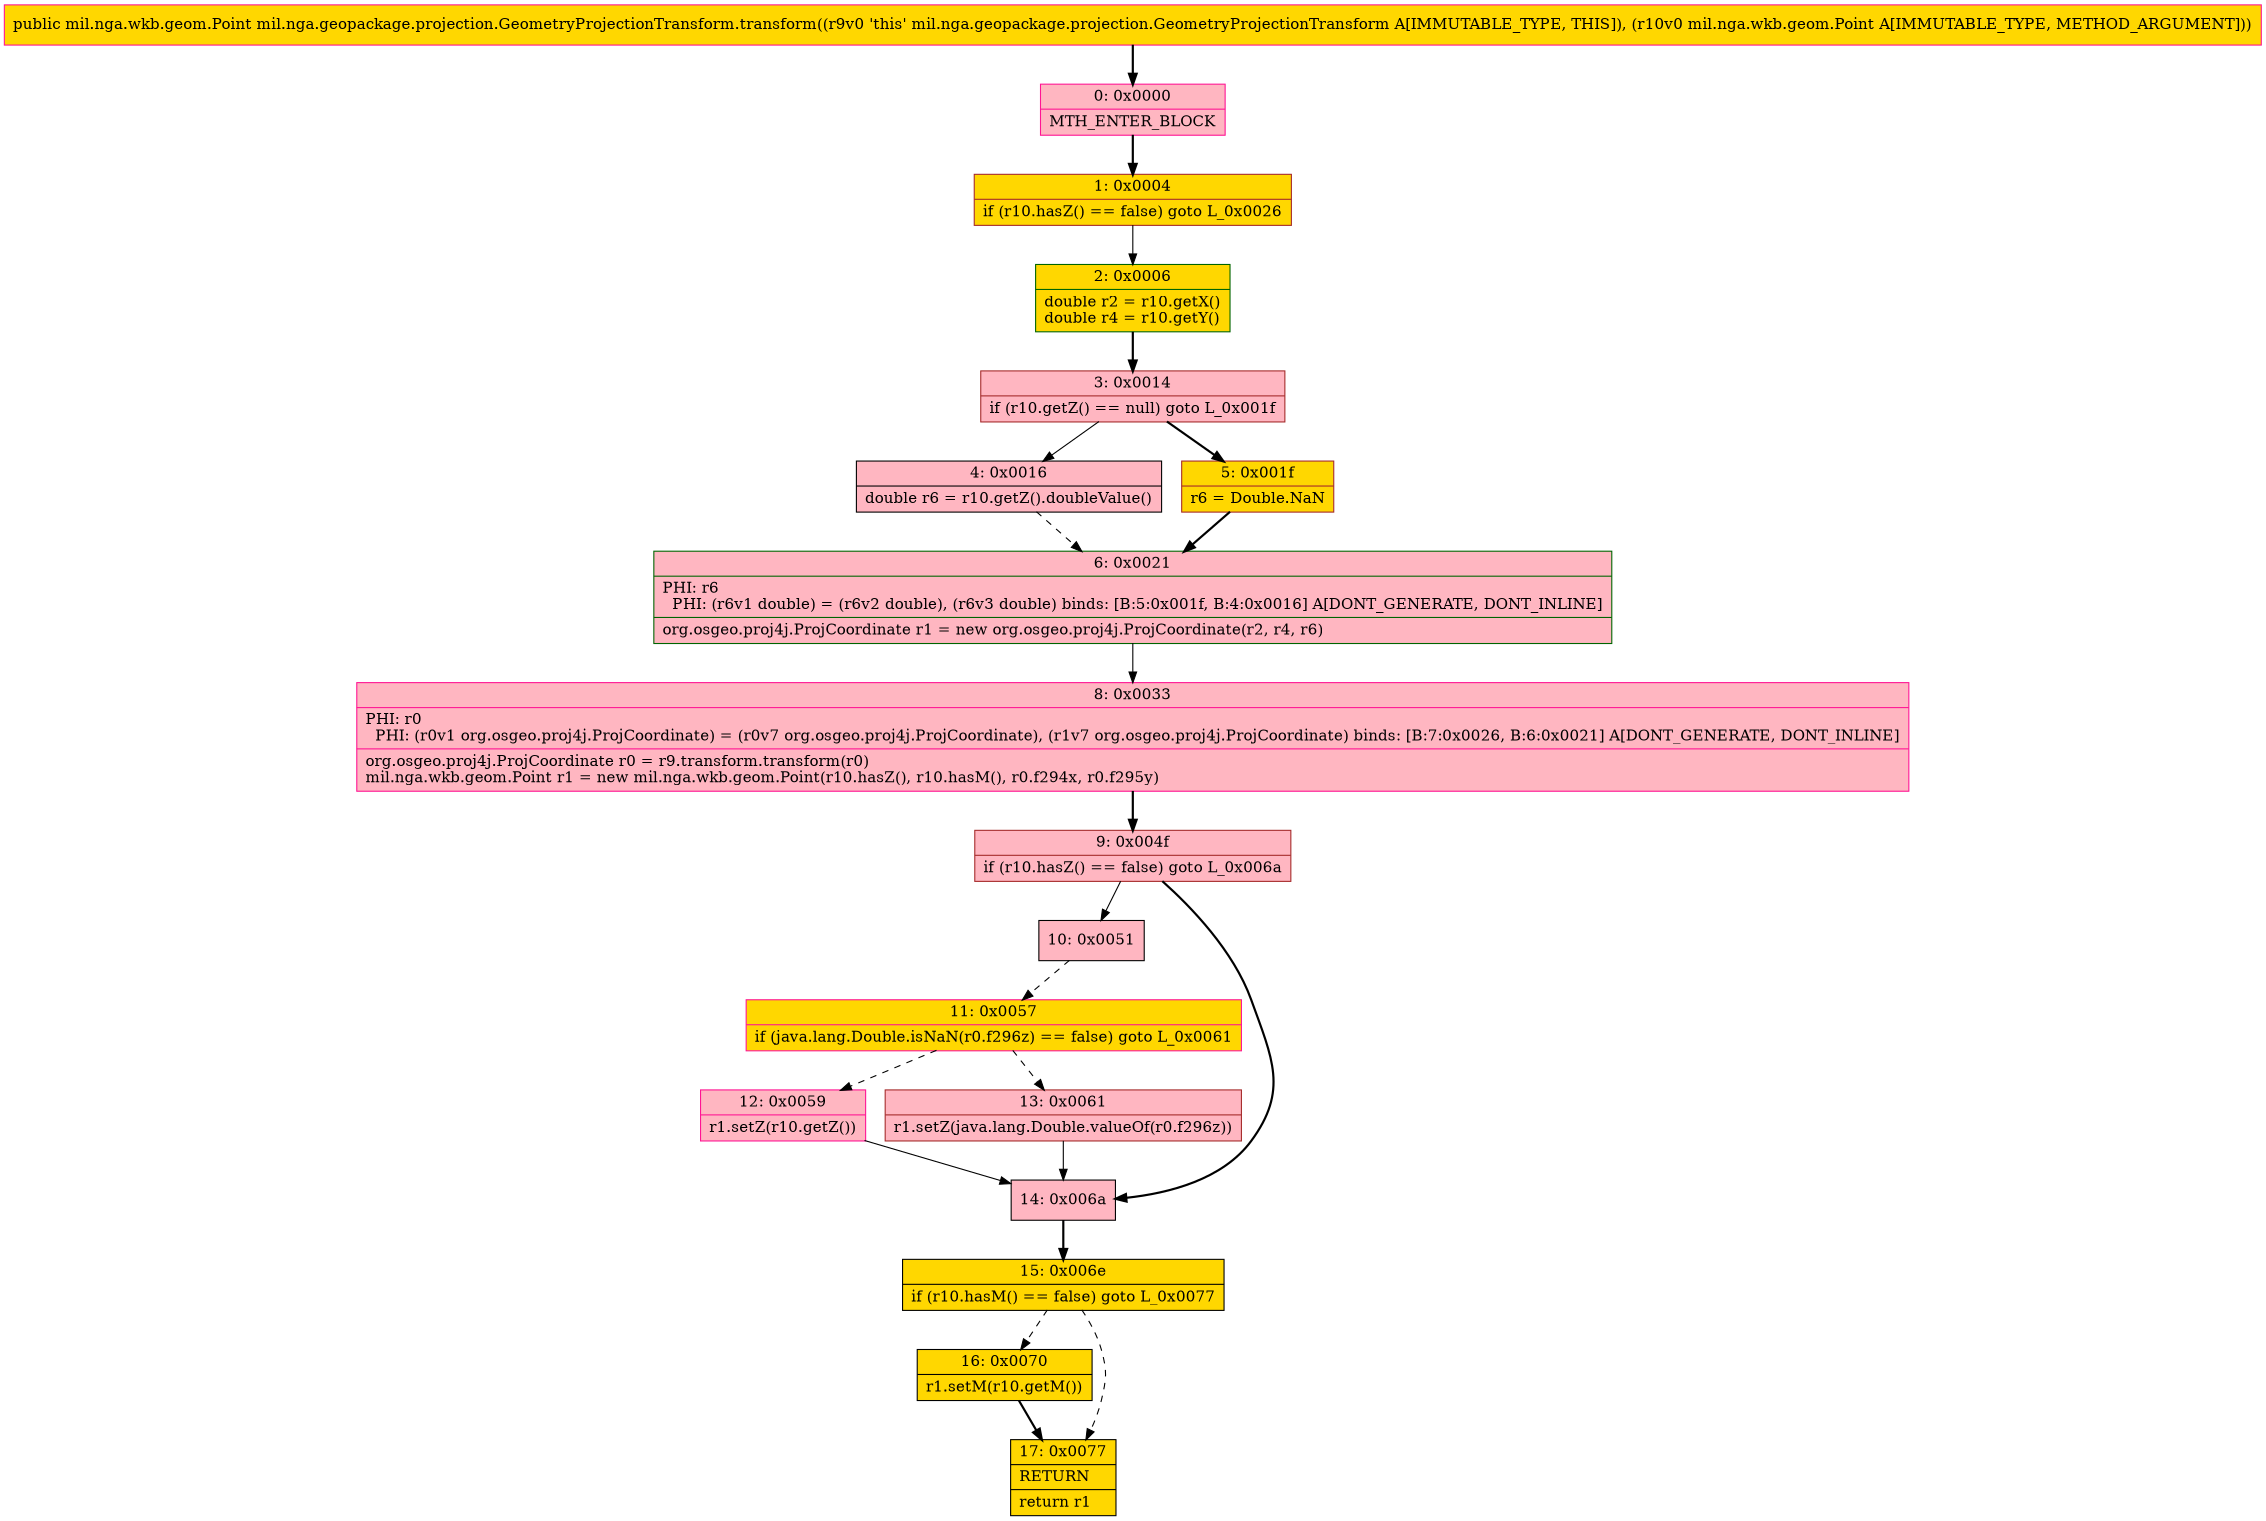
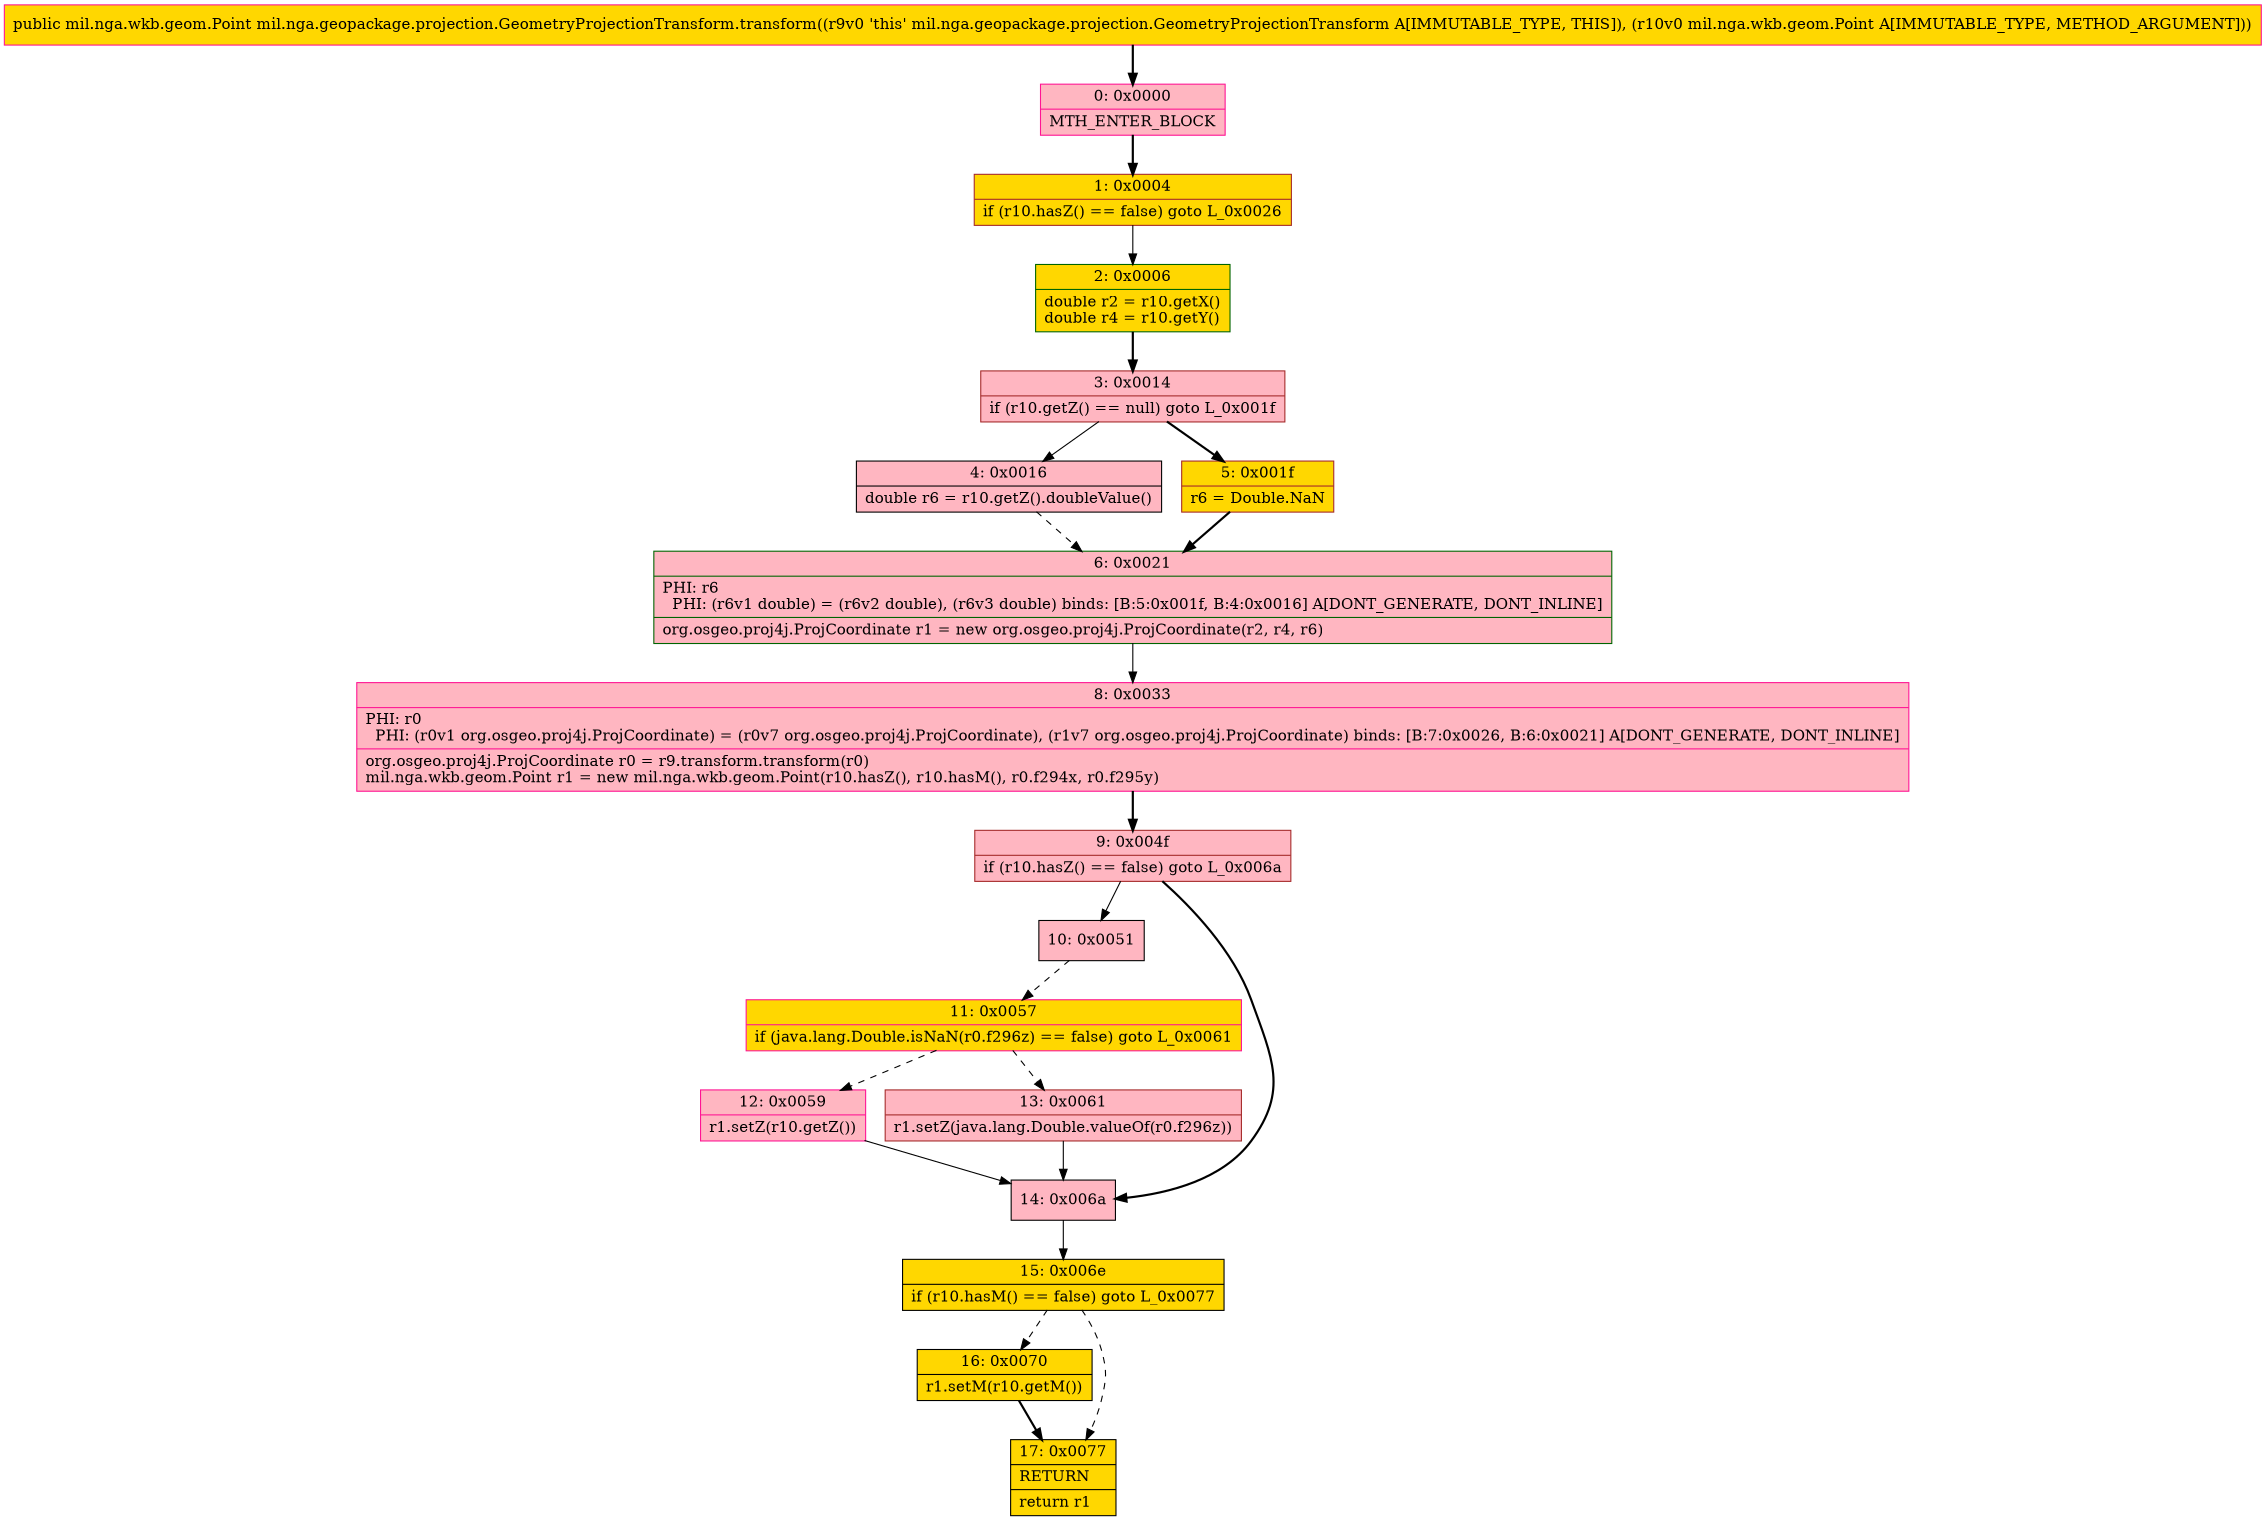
edge "14: 0x006a" -> "15: 0x006e": style bold -> solid
